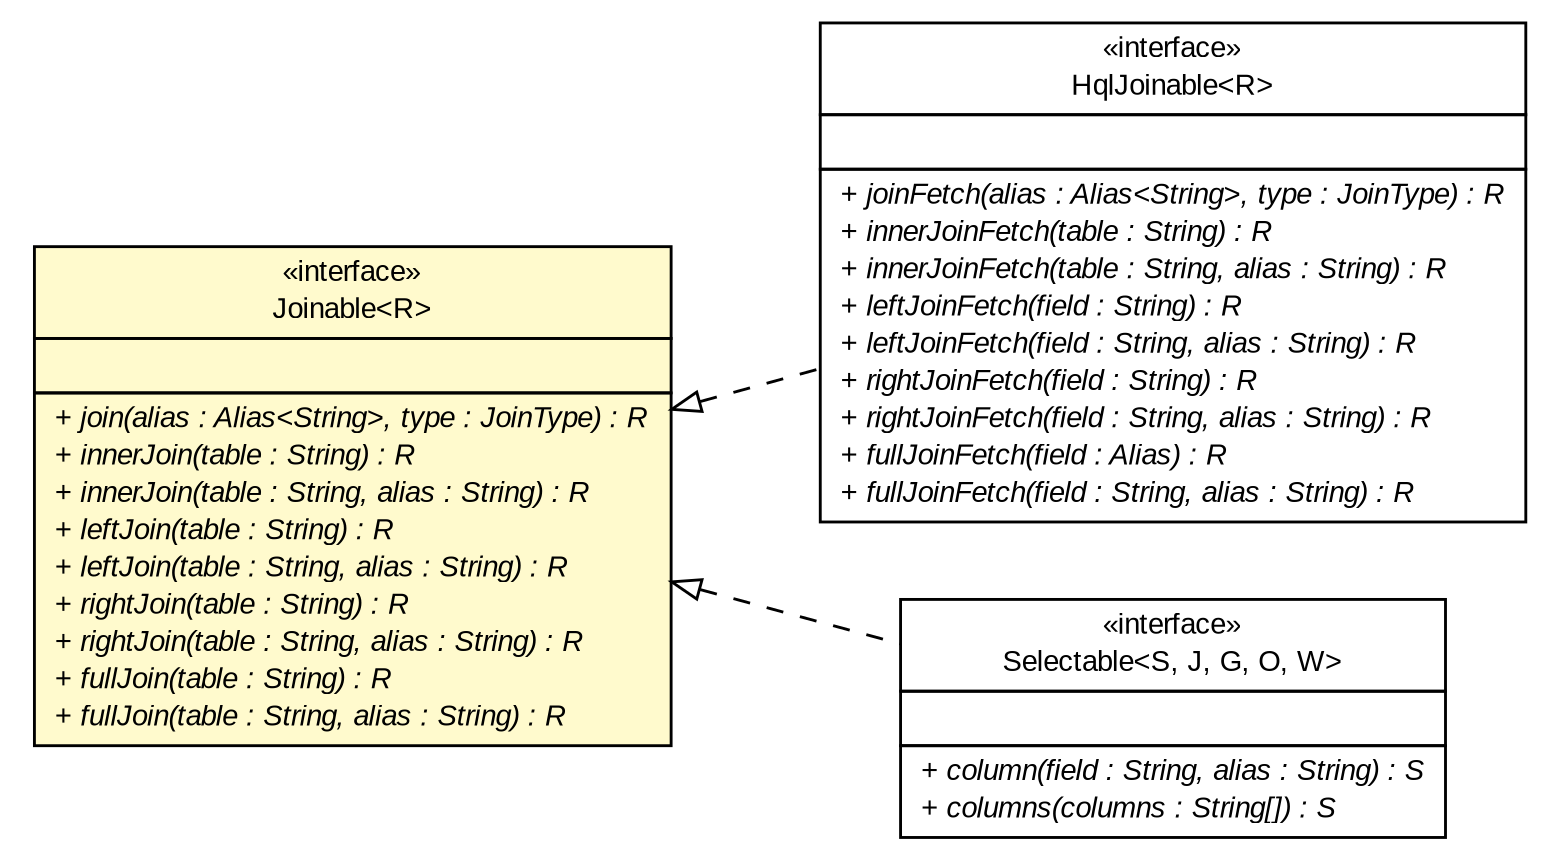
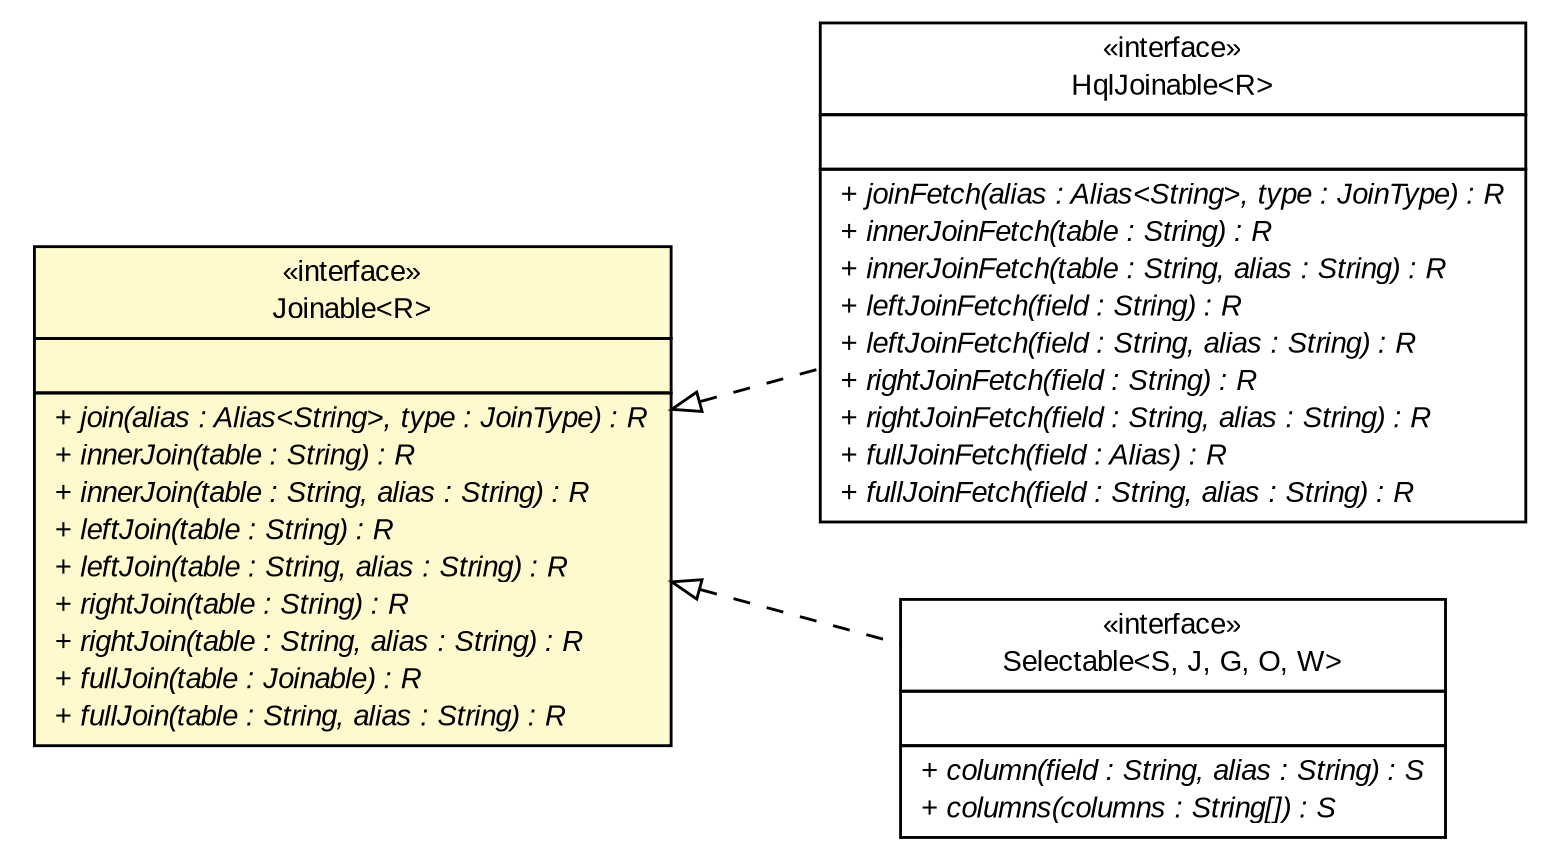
node "Joinable<R>": text "+ fullJoin(table : String) : R" -> "+ fullJoin(table : Joinable) : R"
